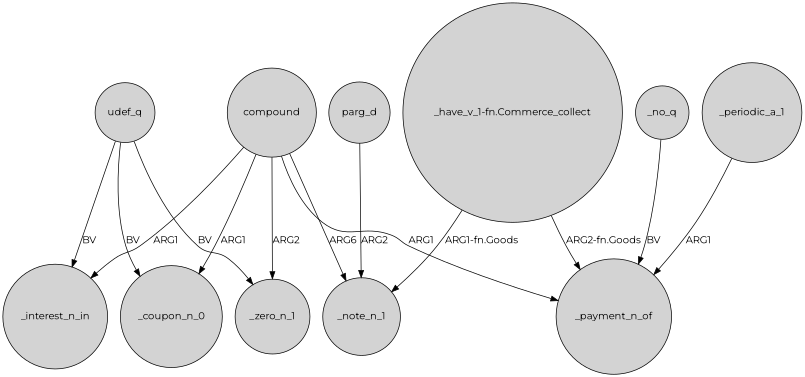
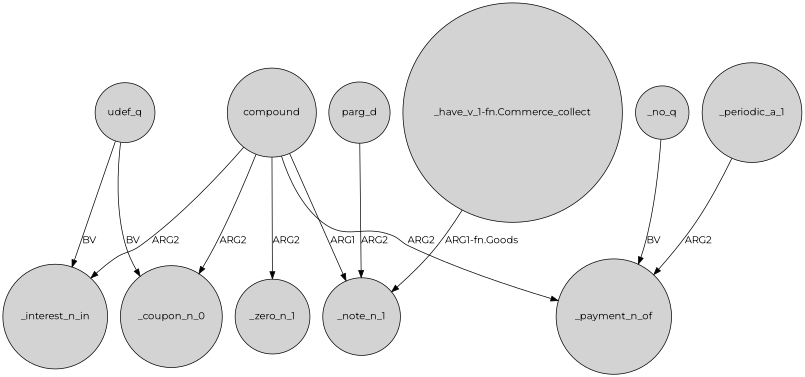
edge "udef_q" -> "_zero_n_1": removed, label "BV"
edge "_have_v_1-fn.Commerce_collect" -> "_payment_n_of": removed, label "ARG2-fn.Goods"
edge "compound" -> "_interest_n_in": label "ARG1" -> "ARG2"
edge "compound" -> "_coupon_n_0": label "ARG1" -> "ARG2"
edge "compound" -> "_note_n_1": label "ARG6" -> "ARG1"
edge "compound" -> "_payment_n_of": label "ARG1" -> "ARG2"
edge "_periodic_a_1" -> "_payment_n_of": label "ARG1" -> "ARG2"
